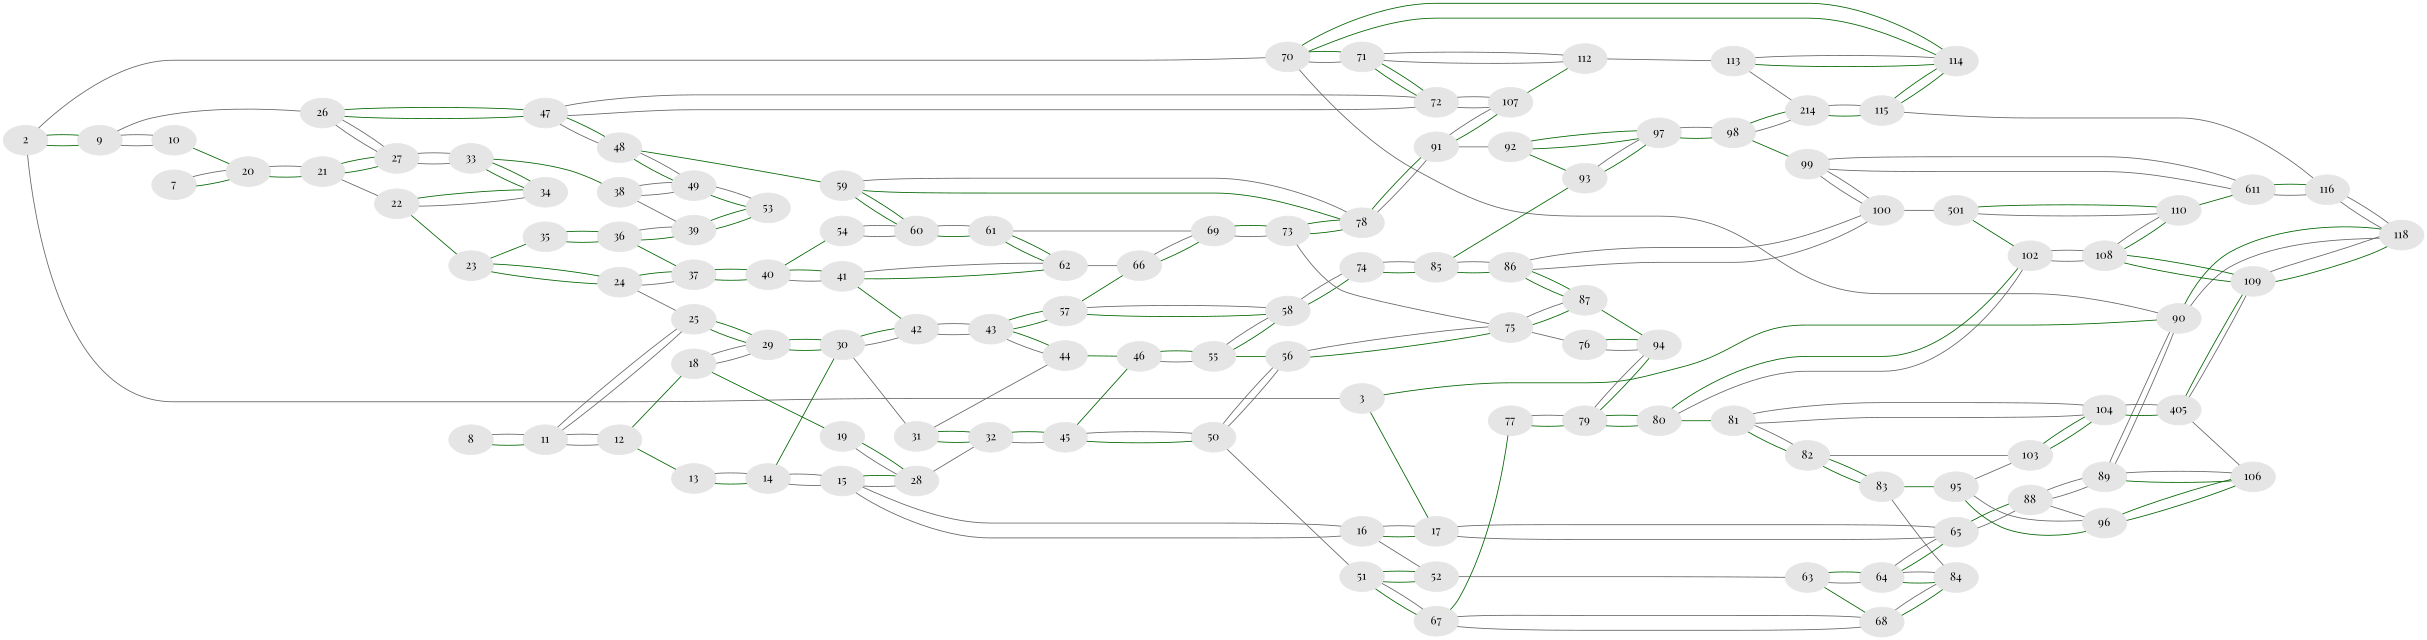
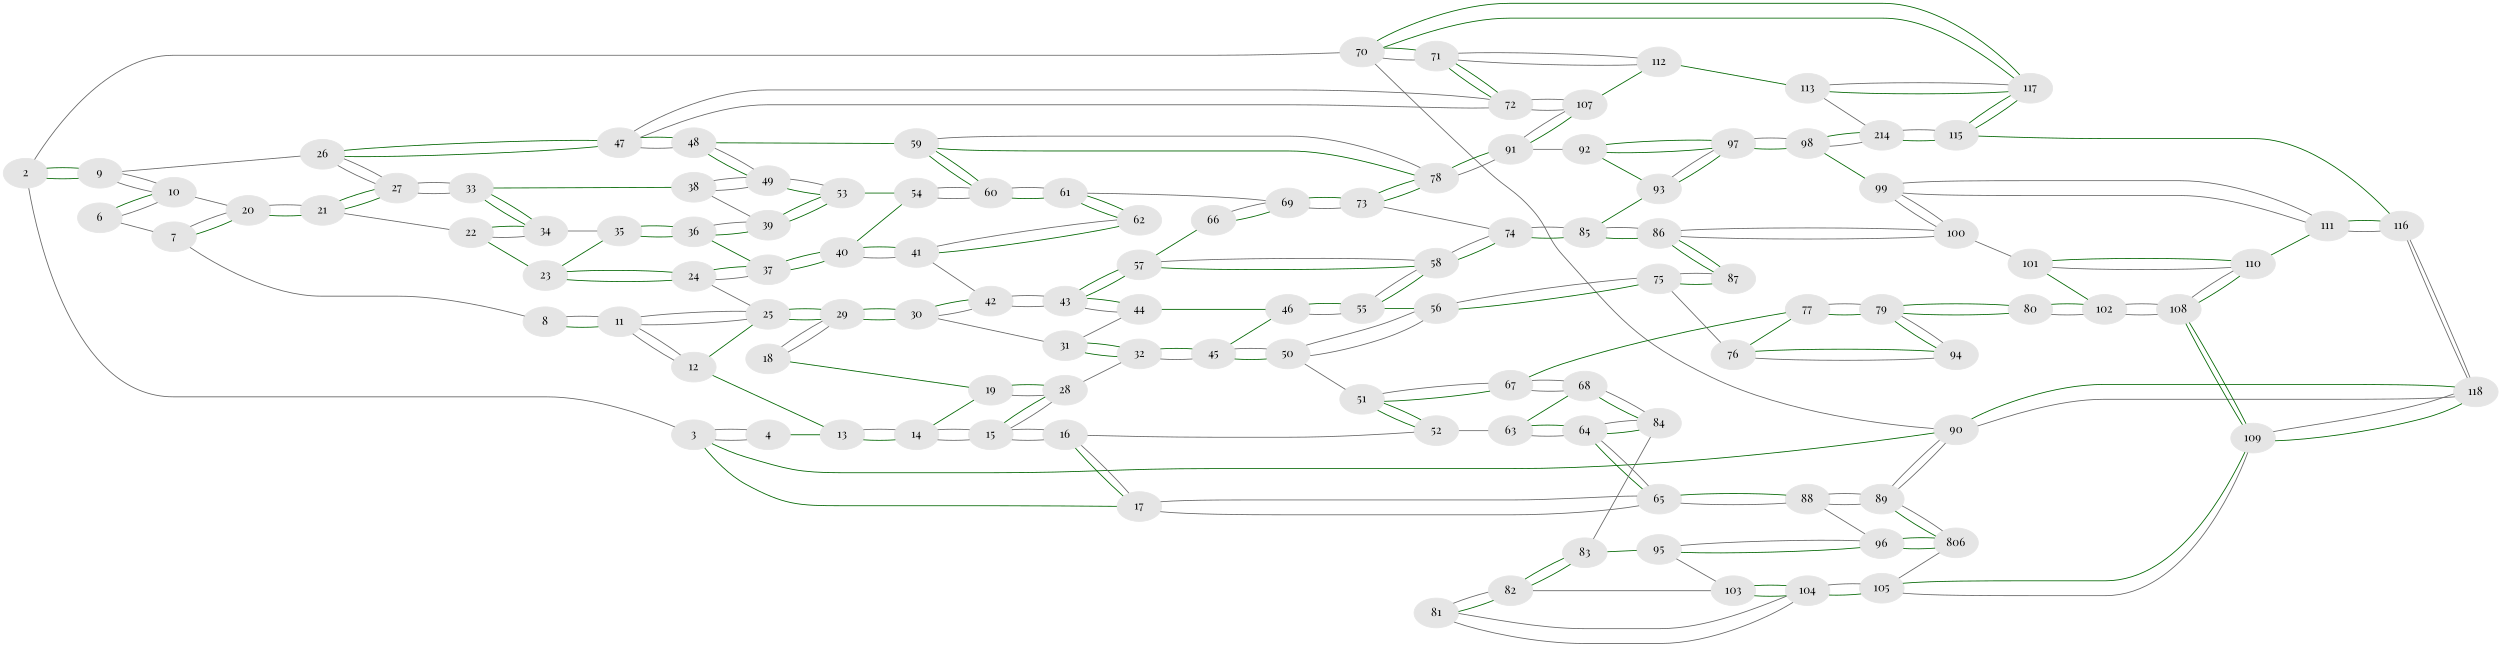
edge "112" -- "113": color gray40 -> darkgreen
node "114": label "114" -> "117"
edge "115" -- "116": color gray40 -> darkgreen
edge "10" -- "20": color darkgreen -> gray40
node "611": label "611" -> "111"
edge "53" -- "54": added
node "501": label "501" -> "101"
node "6": added
edge "34" -- "35": added
edge "62" -- "66": removed
edge "7" -- "8": added
edge "73" -- "75": now "73" -- "74"
edge "41" -- "42": color darkgreen -> gray40
edge "87" -- "94": removed
edge "77" -- "76": added
edge "18" -- "12": now "25" -- "12"
node "405": label "405" -> "105"
edge "30" -- "14": now "19" -- "14"
edge "80" -- "81": removed
node "4": added
node "106": label "106" -> "806"
